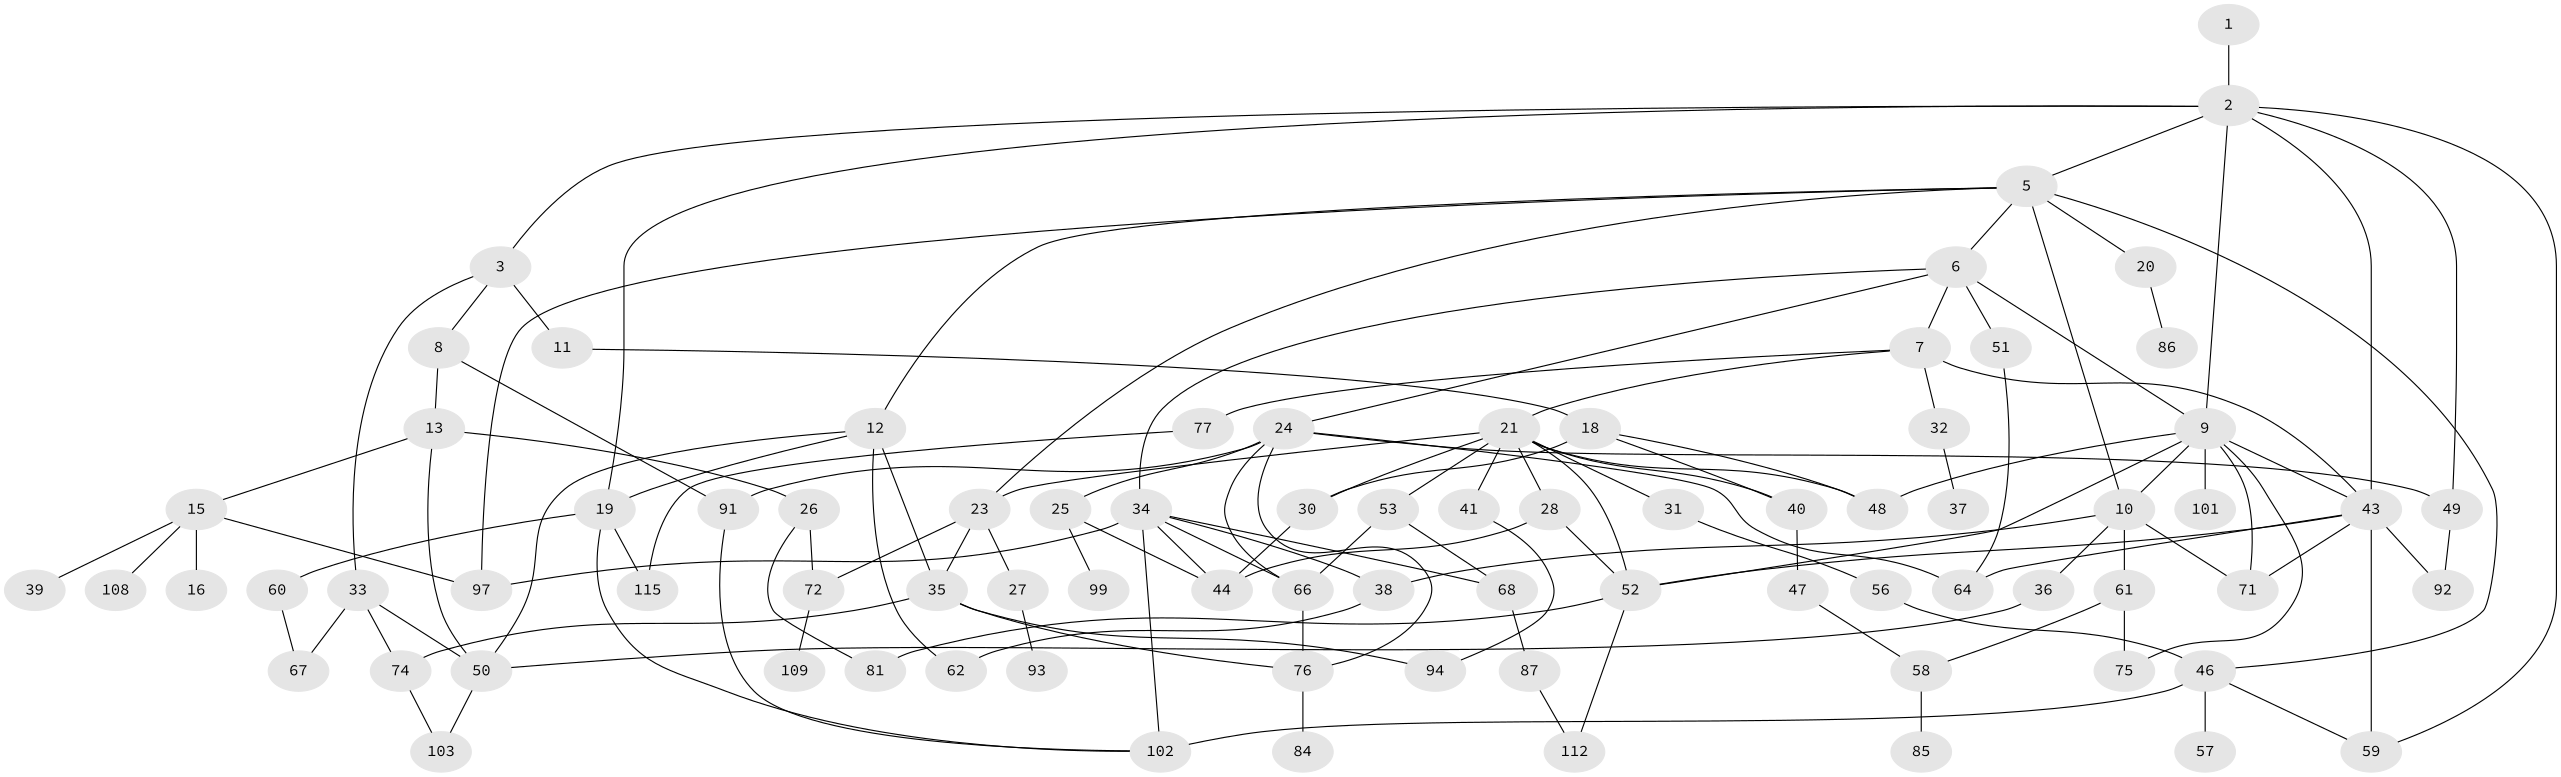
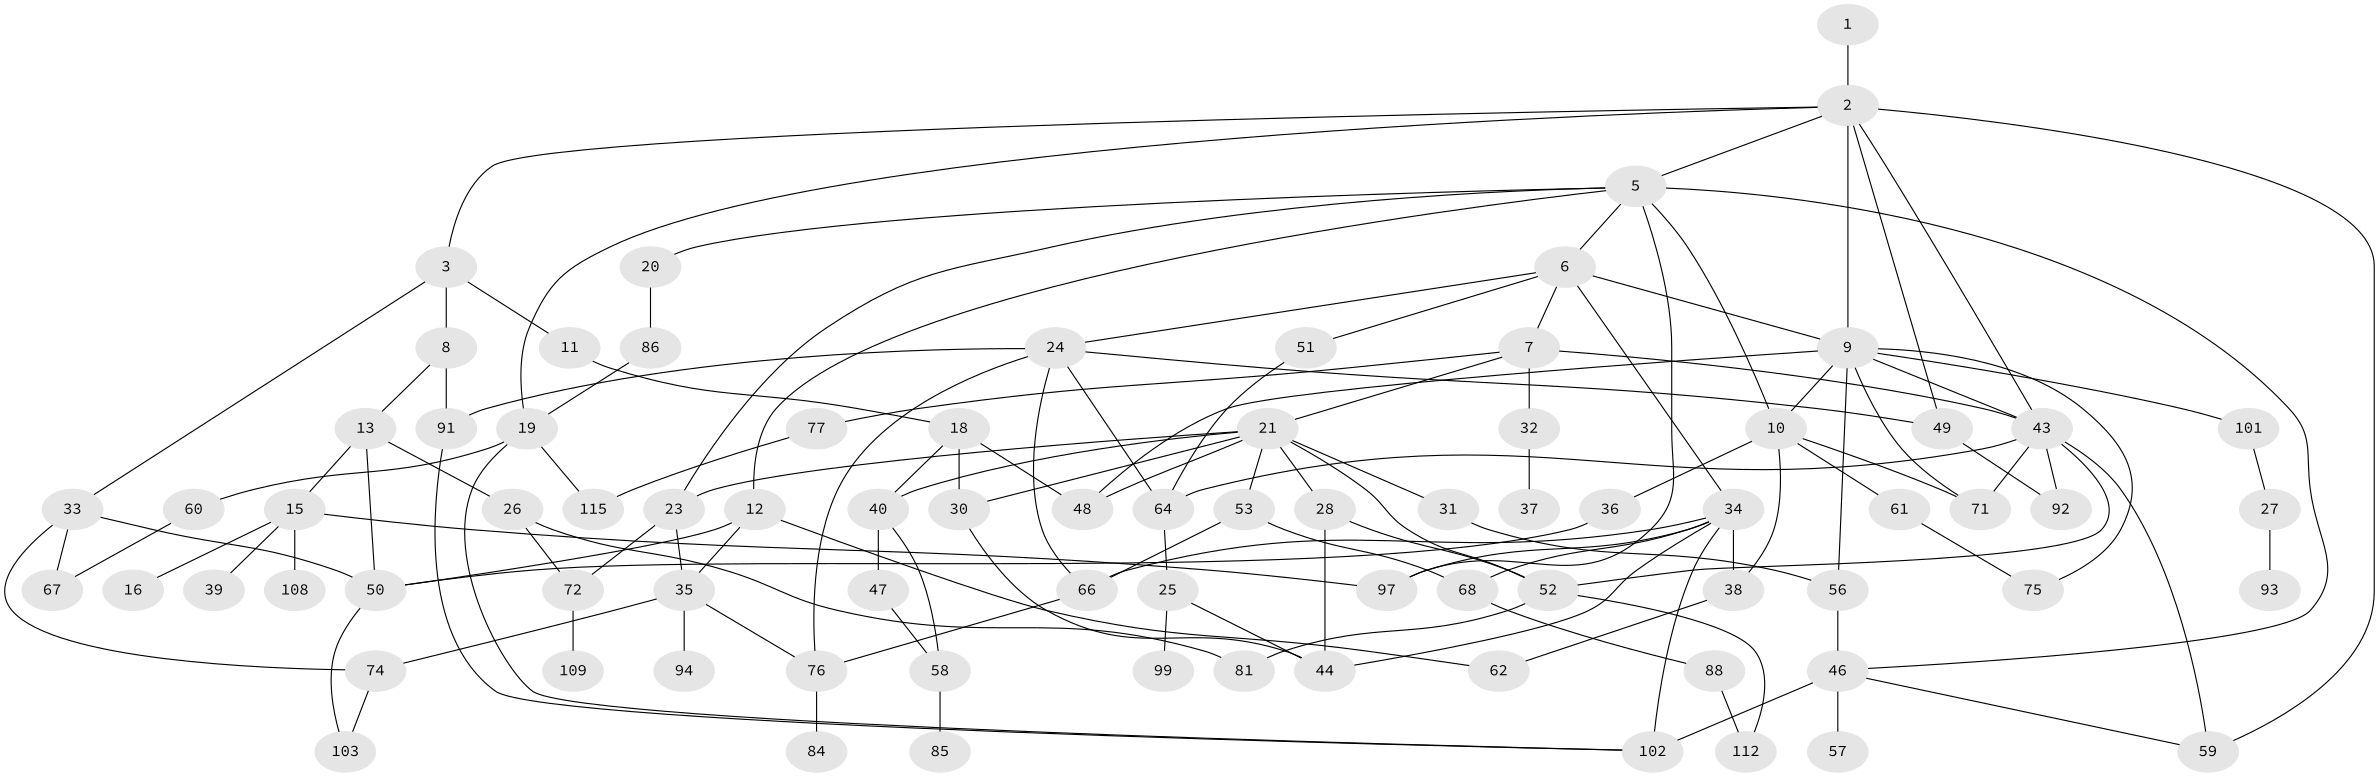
edge "12" -- "19": now "86" -- "19"
edge "24" -- "25": now "64" -- "25"
node "41": removed
edge "23" -- "27": now "101" -- "27"
edge "9" -- "52": now "9" -- "56"
edge "61" -- "58": now "40" -- "58"
node "87": label "87" -> "88"
